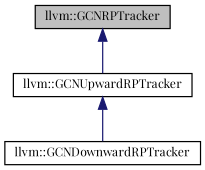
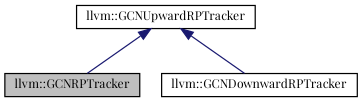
edge "llvm::GCNUpwardRPTracker" -> "llvm::GCNRPTracker": reversed
